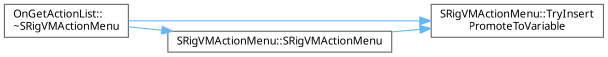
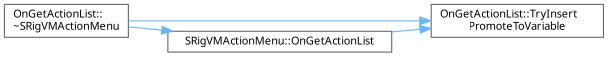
node "SRigVMActionMenu::TryInsert PromoteToVariable": label "SRigVMActionMenu::TryInsert PromoteToVariable" -> "OnGetActionList::TryInsert PromoteToVariable"
node "SRigVMActionMenu::SRigVMActionMenu": label "SRigVMActionMenu::SRigVMActionMenu" -> "SRigVMActionMenu::OnGetActionList"
